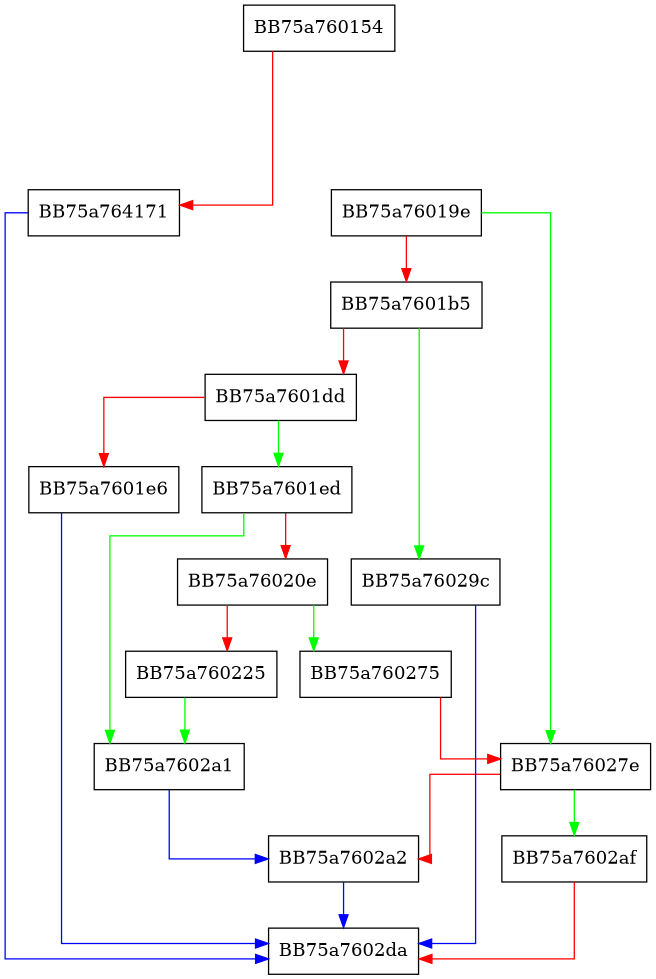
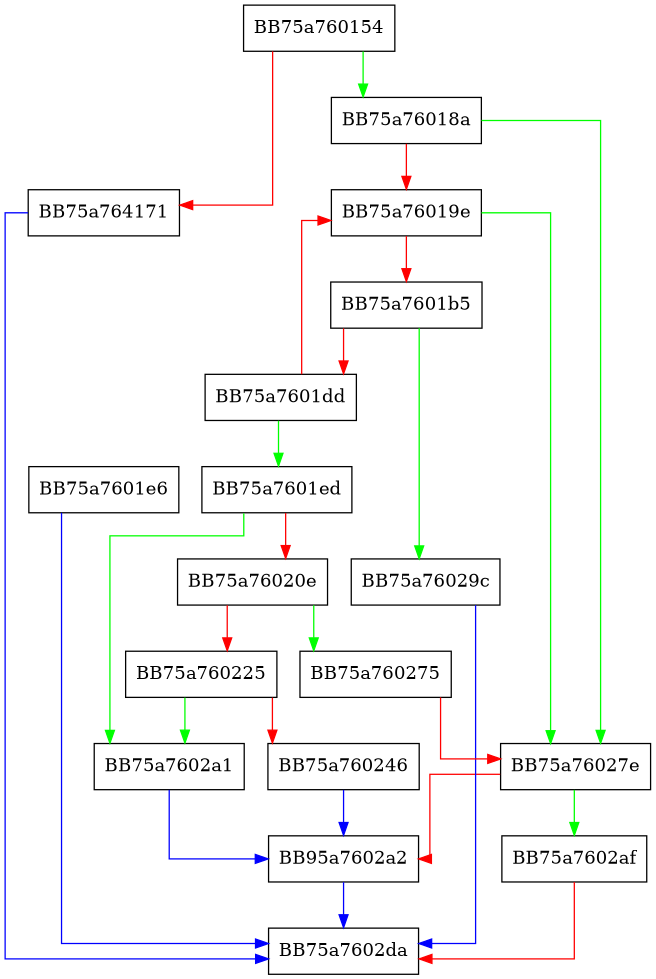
node "BB75a76018a": added
edge "BB75a7601dd" -> "BB75a7601e6": now "BB75a7601dd" -> "BB75a76019e"
node "BB75a760246": added
node "BB75a7602a2": label "BB75a7602a2" -> "BB95a7602a2"
